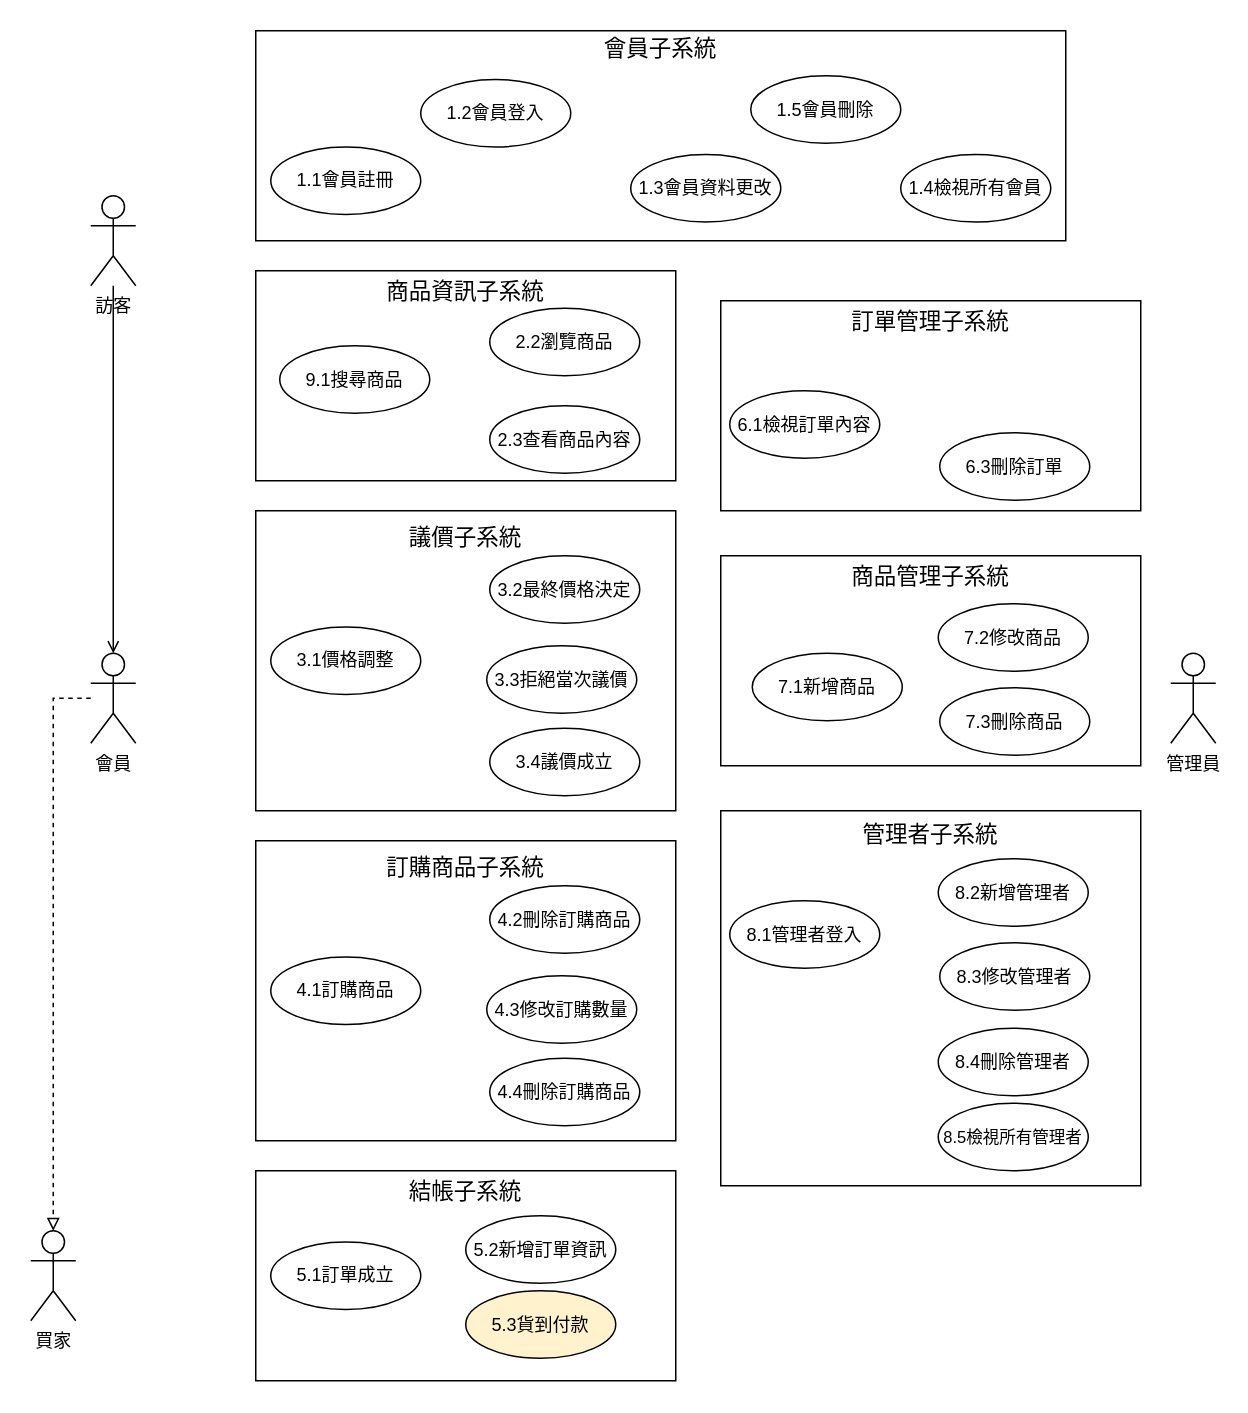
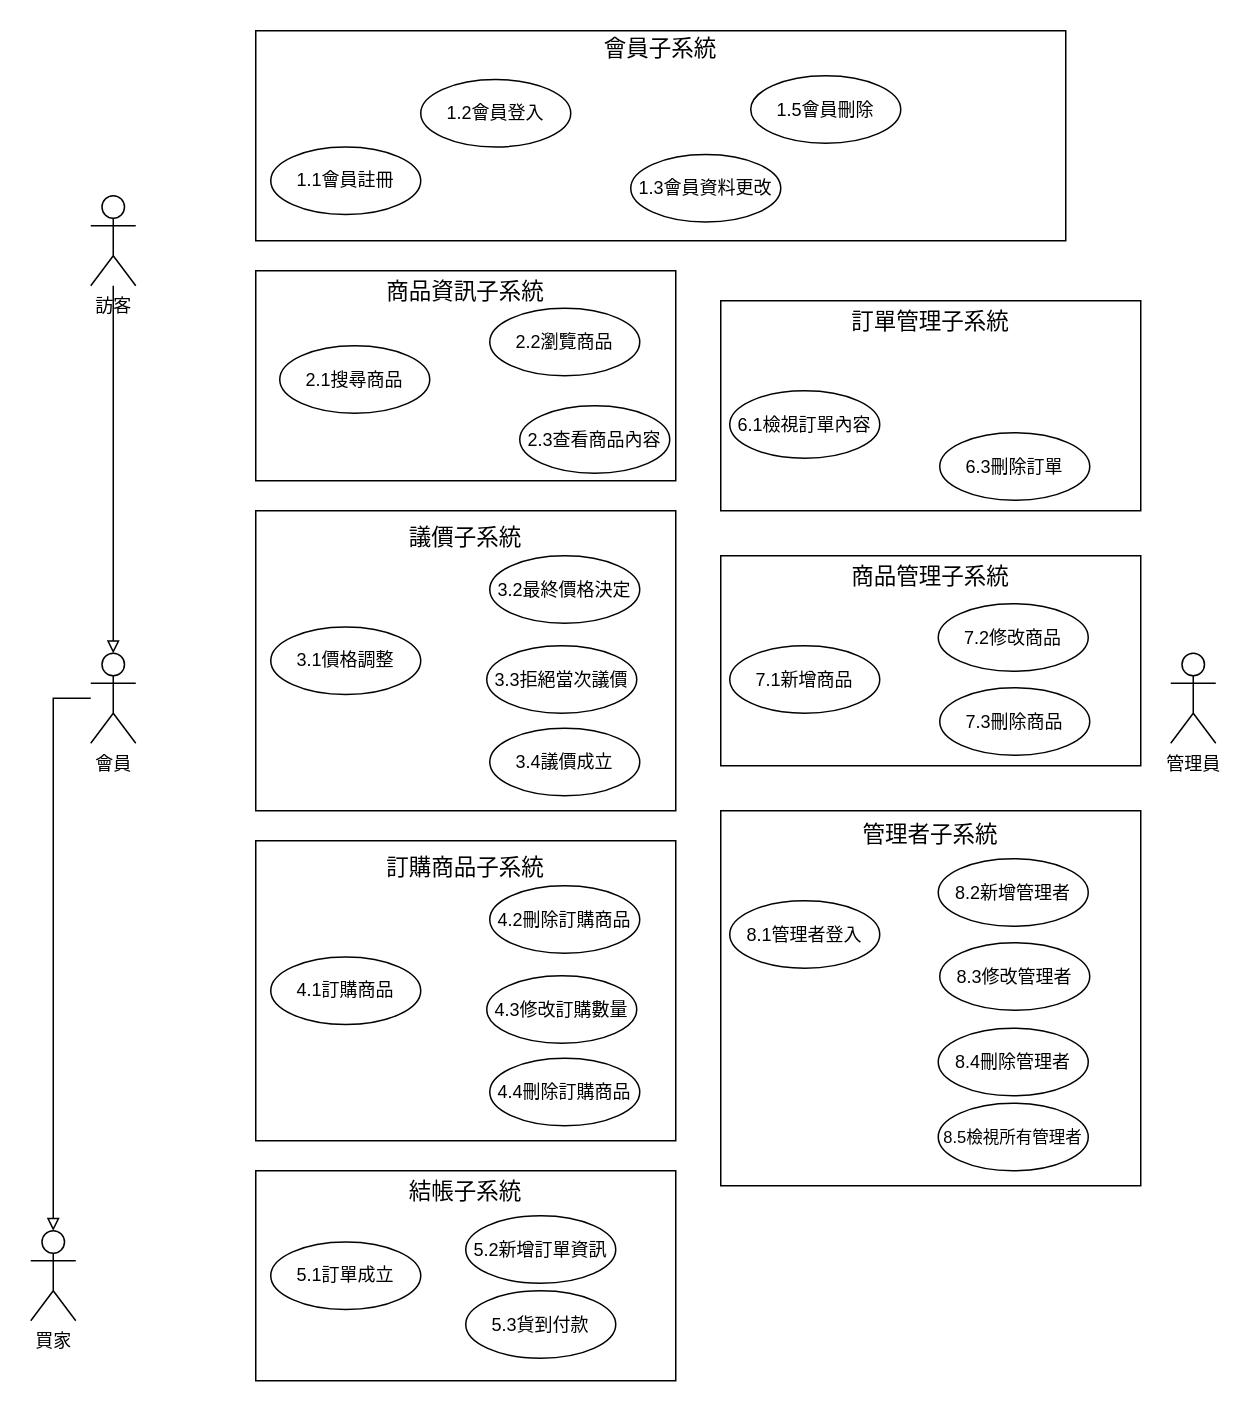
node "1.4檢視所有會員": removed
node "9.1搜尋商品": label "9.1搜尋商品" -> "2.1搜尋商品"
node "2.3查看商品內容": moved (565, 440) -> (595, 440)
edge "訪客" -> "會員": arrowhead open -> block
node "7.1新增商品": moved (827, 687) -> (805, 680)
edge "會員" -> "買家": style dashed -> solid
node "5.3貨到付款": fillcolor #fff2cc -> #ffffff
